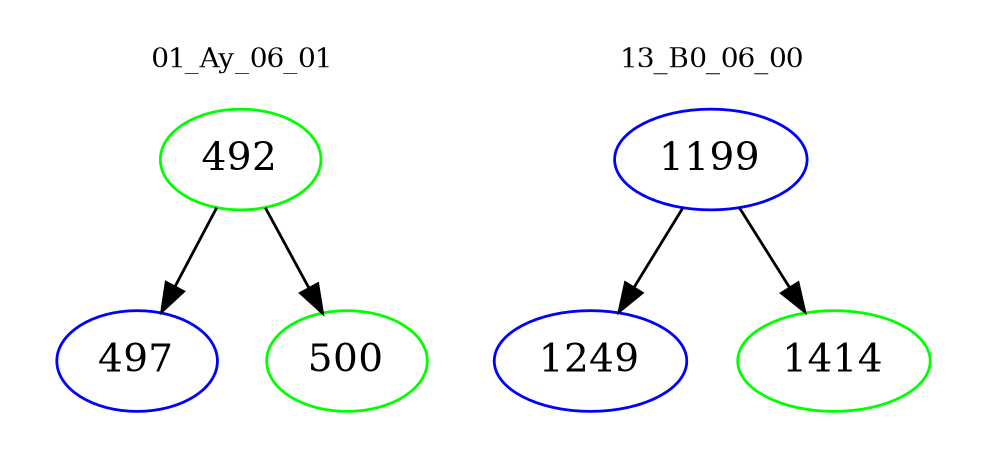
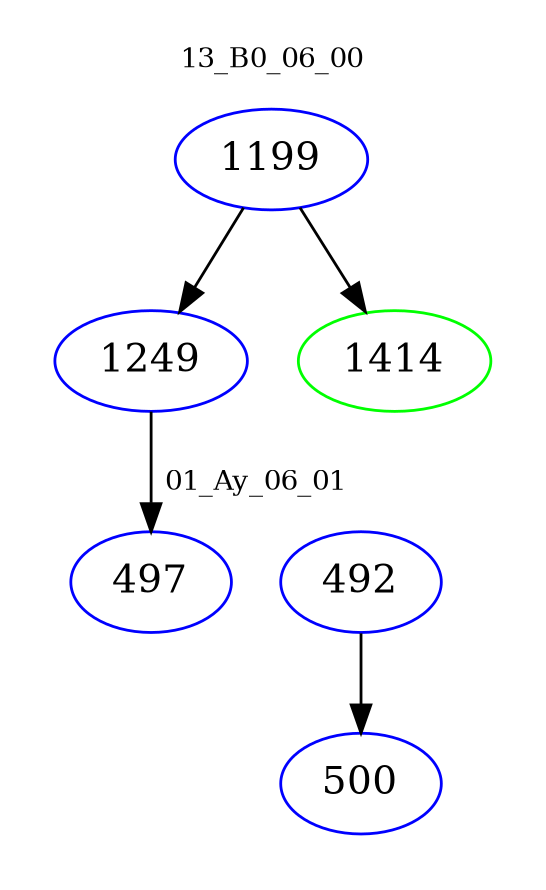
node "492": color green -> blue
edge "492" -> "497": now "1249" -> "497"
node "500": color green -> blue
